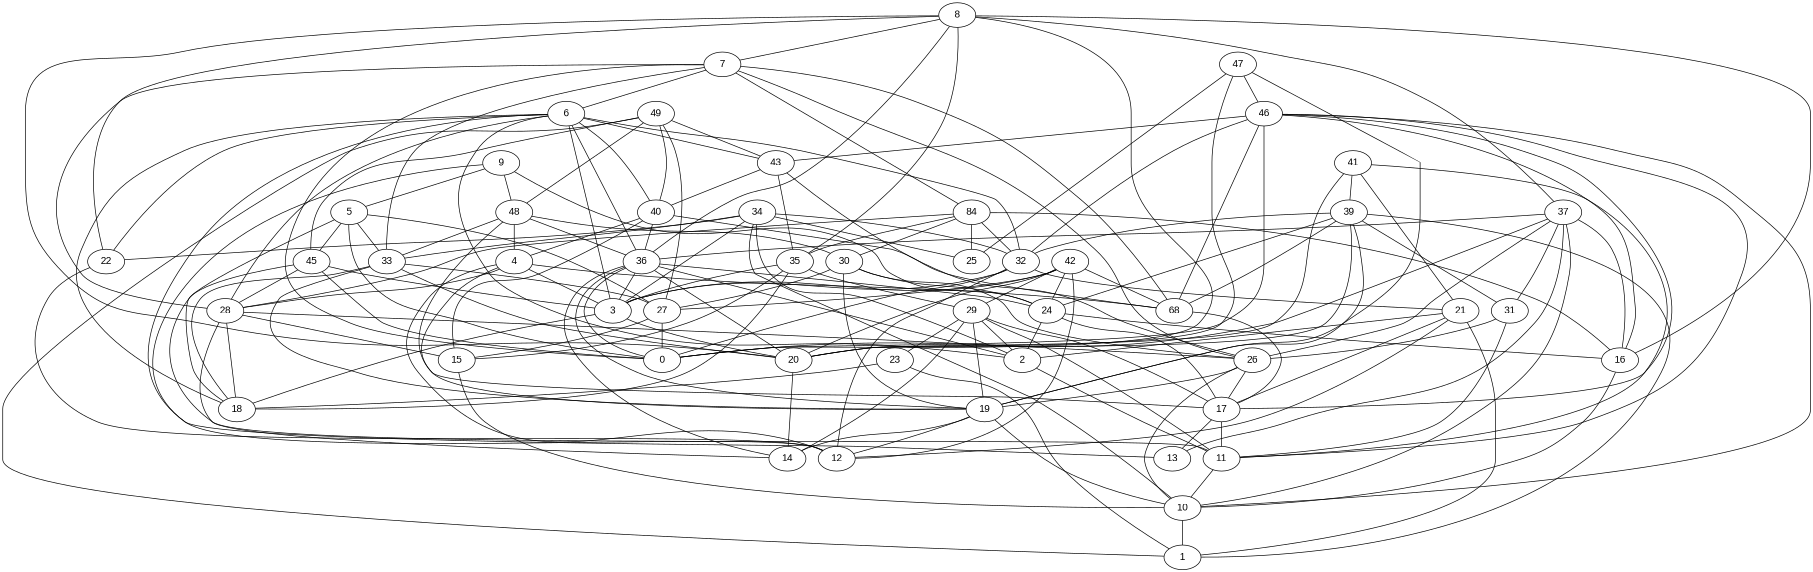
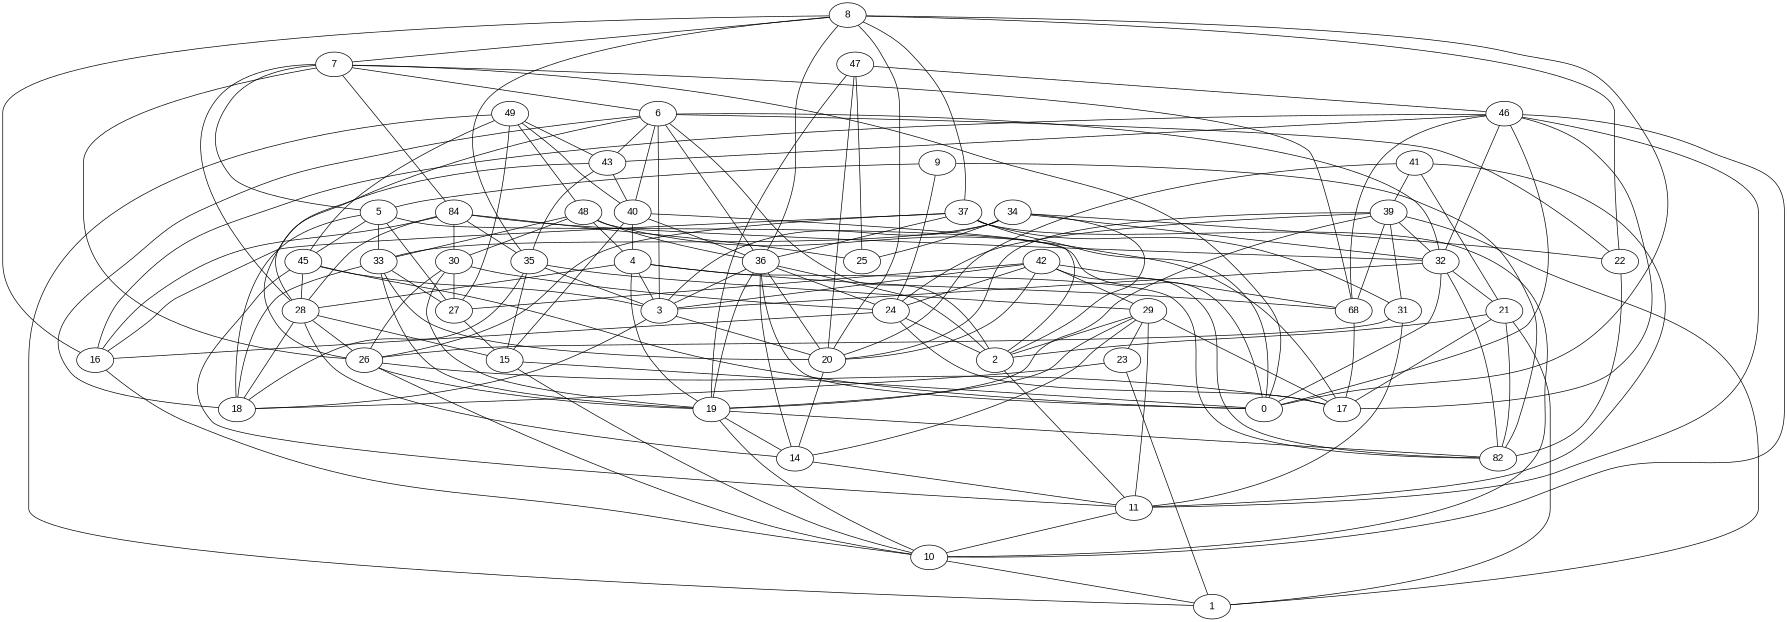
edge "7" -- "33": now "7" -- "5"
edge "9" -- "48": removed
edge "40" -- "68": now "40" -- "2"
edge "27" -- "0": now "15" -- "0"
edge "34" -- "10": removed
edge "17" -- "11": now "14" -- "11"
node "12": label "12" -> "82"
node "13": removed
